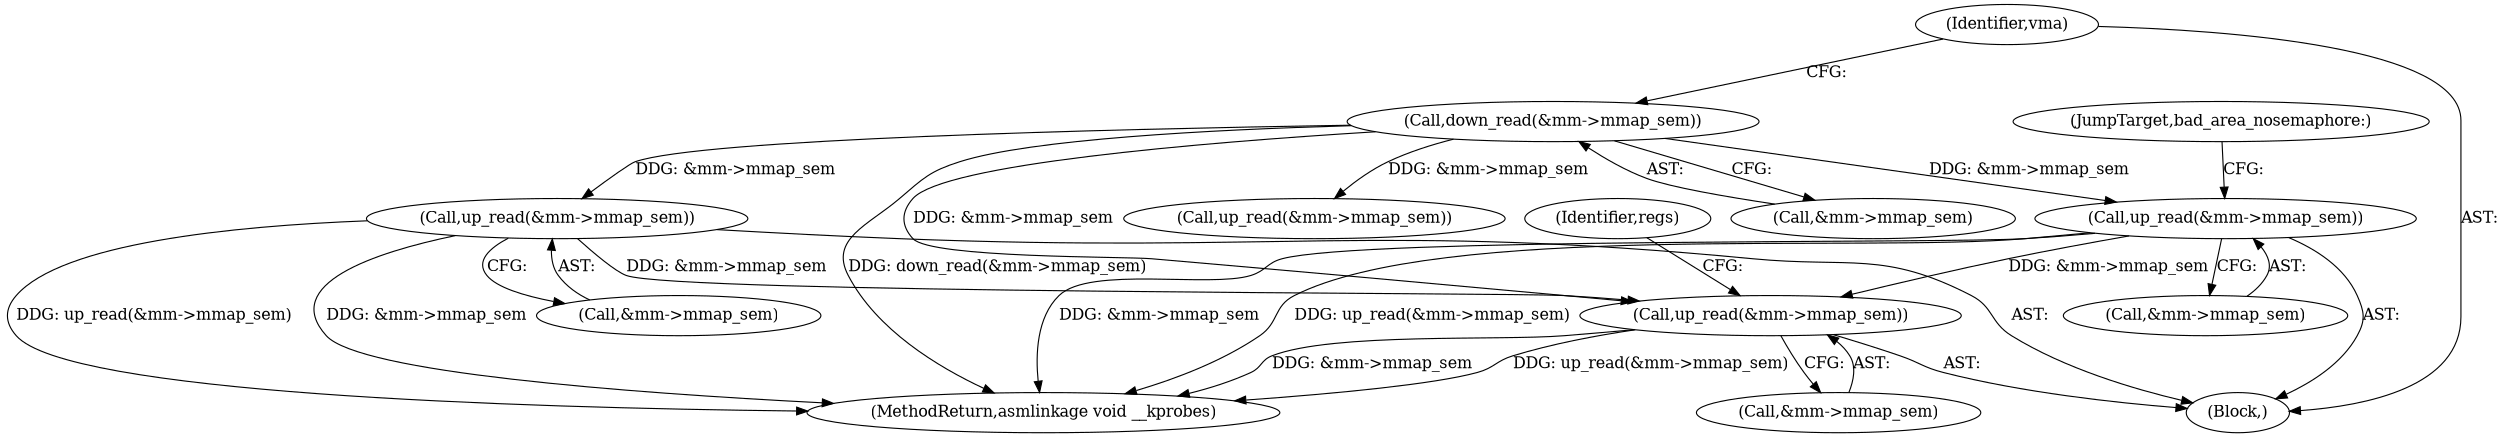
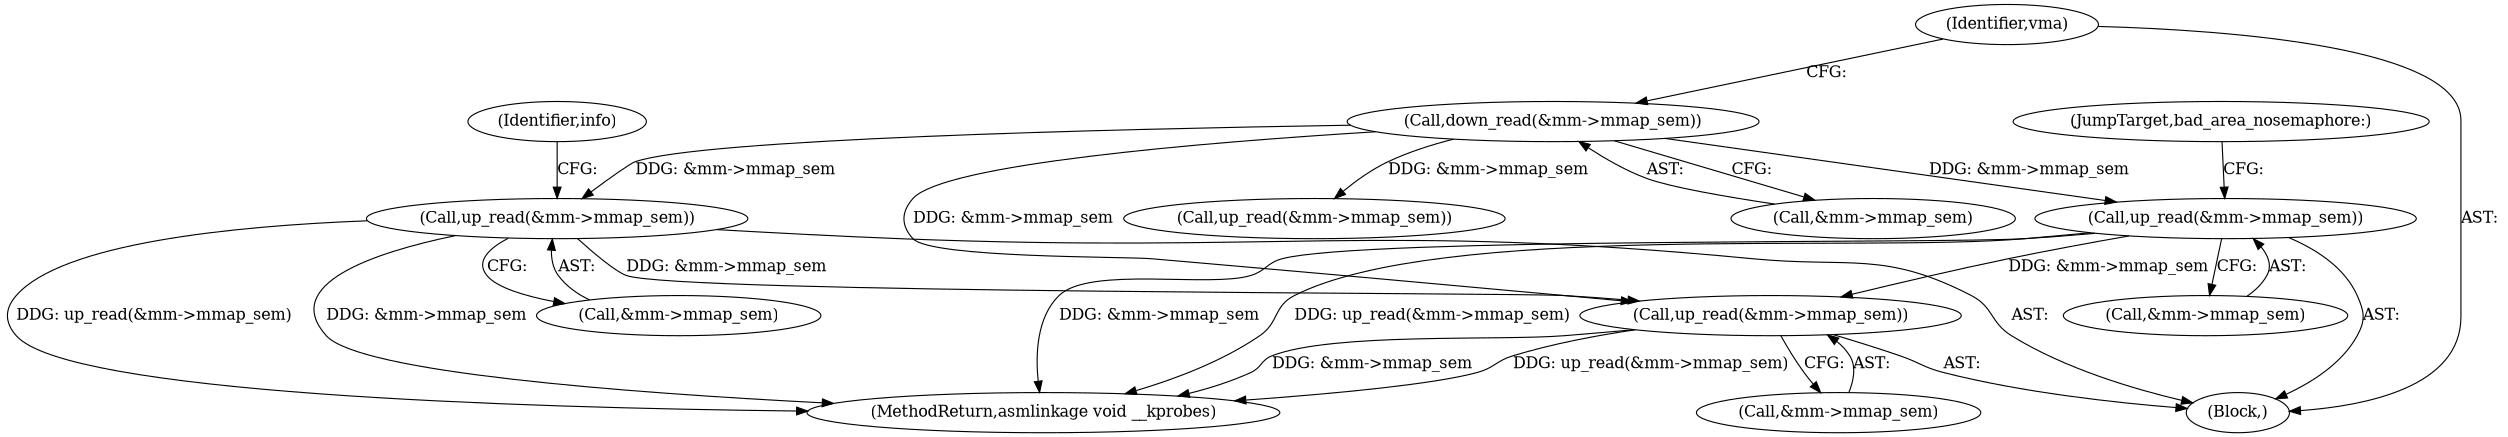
node "(Identifier,info)": added
edge "(Call,down_read(&mm->mmap_sem))" -> "(MethodReturn,asmlinkage void __kprobes)": removed, label "DDG: down_read(&mm->mmap_sem)"
node "(Identifier,regs)": removed
